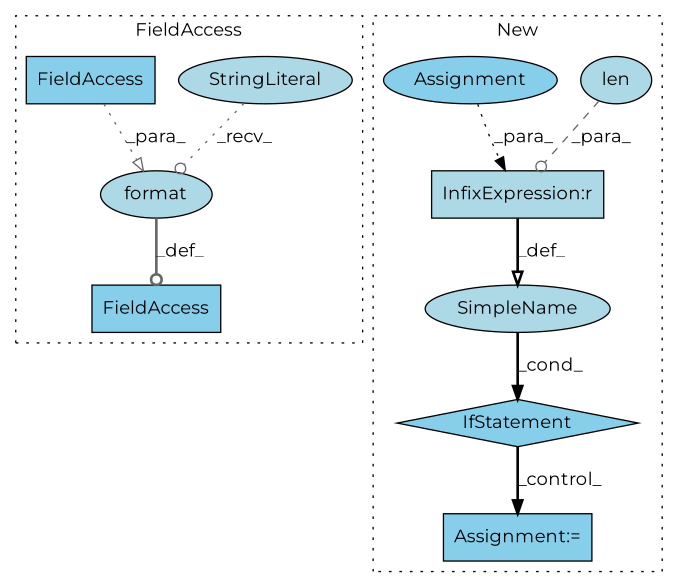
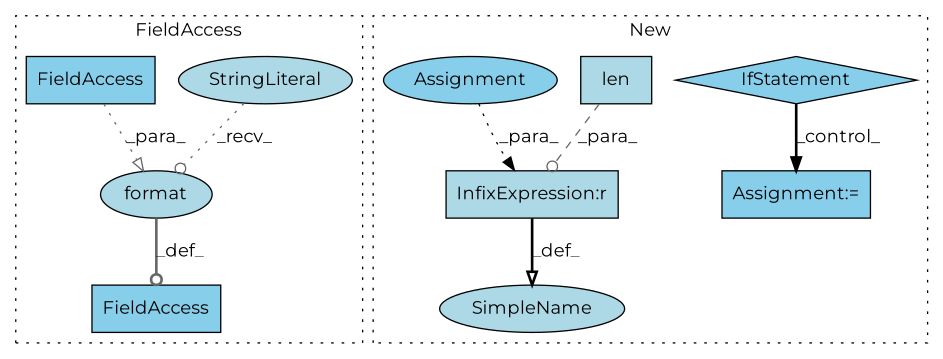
node "len": shape ellipse -> box
edge "SimpleName" -> "IfStatement": removed, label "_cond_"
